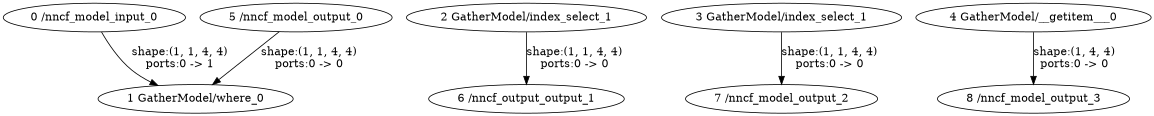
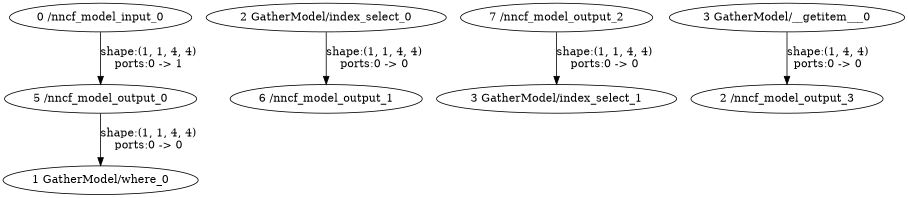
node "2 GatherModel/index_select_1": label "2 GatherModel/index_select_1" -> "2 GatherModel/index_select_0"
node "4 GatherModel/__getitem___0": label "4 GatherModel/__getitem___0" -> "3 GatherModel/__getitem___0"
edge "3 GatherModel/index_select_1" -> "7 /nncf_model_output_2": reversed
edge "0 /nncf_model_input_0" -> "1 GatherModel/where_0": now "0 /nncf_model_input_0" -> "5 /nncf_model_output_0"
node "6 /nncf_output_output_1": label "6 /nncf_output_output_1" -> "6 /nncf_model_output_1"
node "8 /nncf_model_output_3": label "8 /nncf_model_output_3" -> "2 /nncf_model_output_3"
